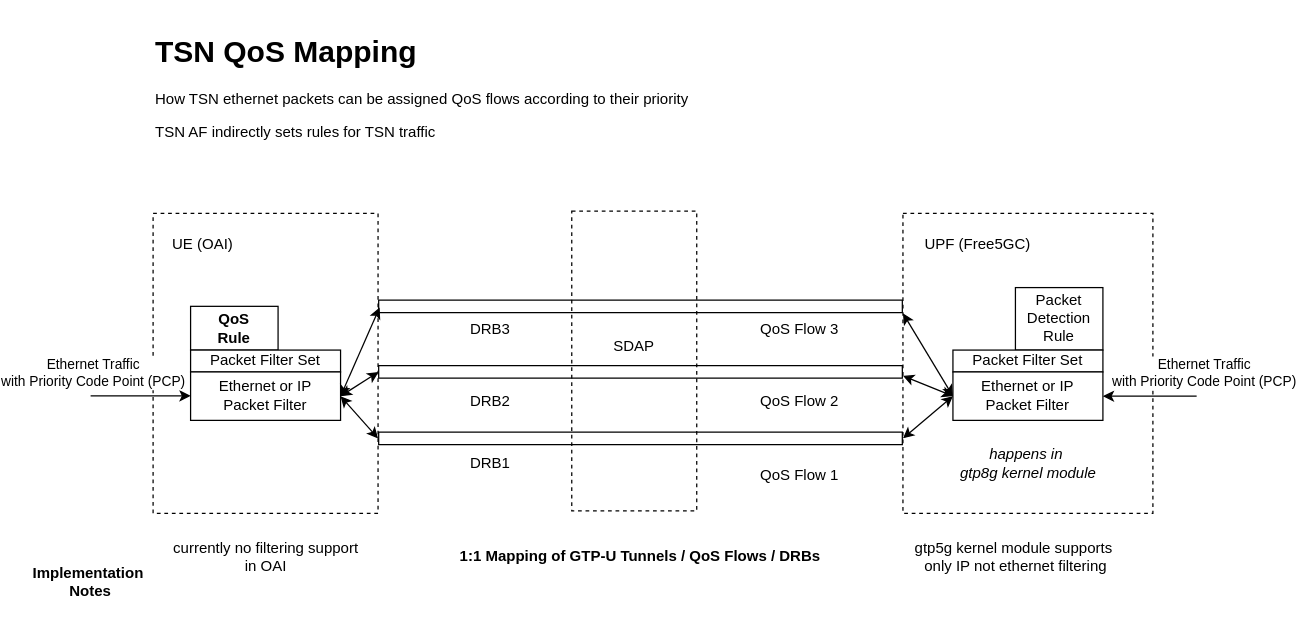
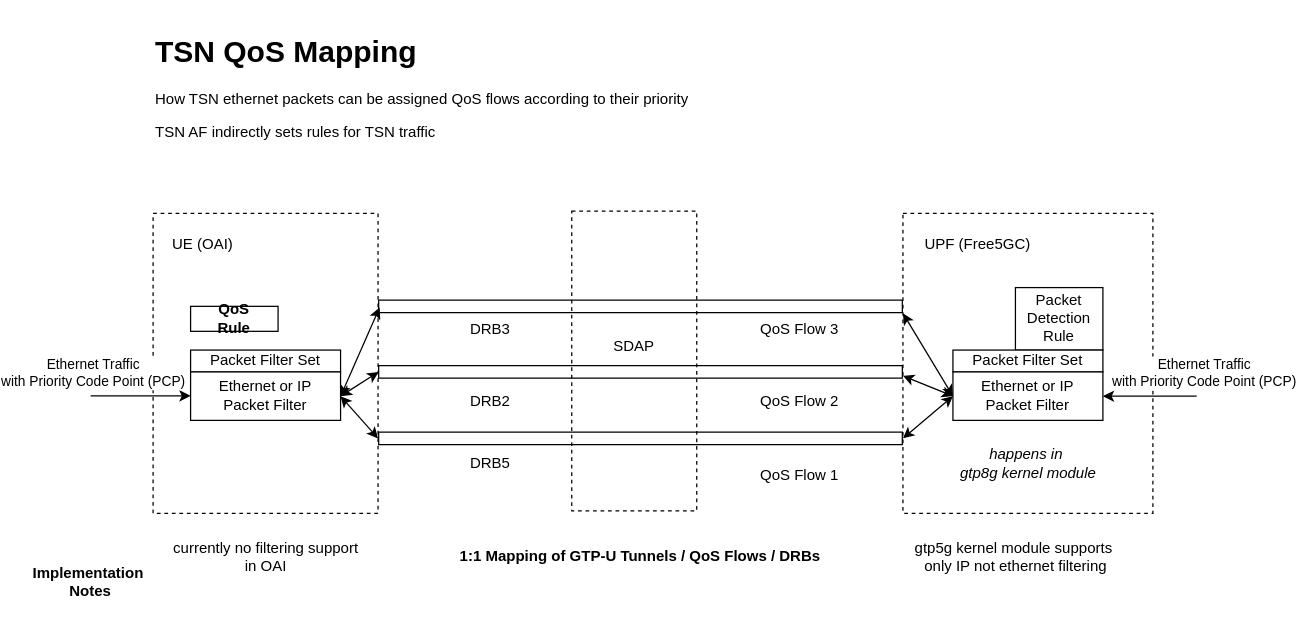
node "QoS Rule": size 88x44 -> 88x25
node "DRB1": label "DRB1" -> "DRB5"
